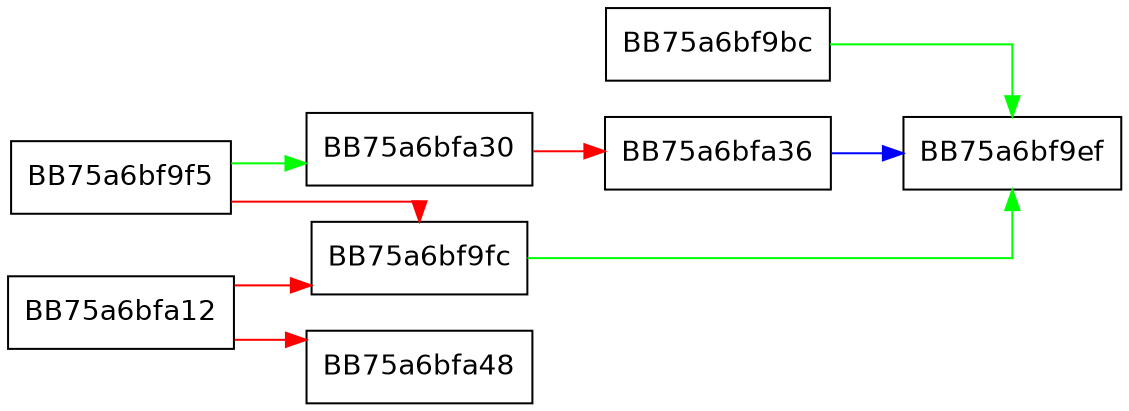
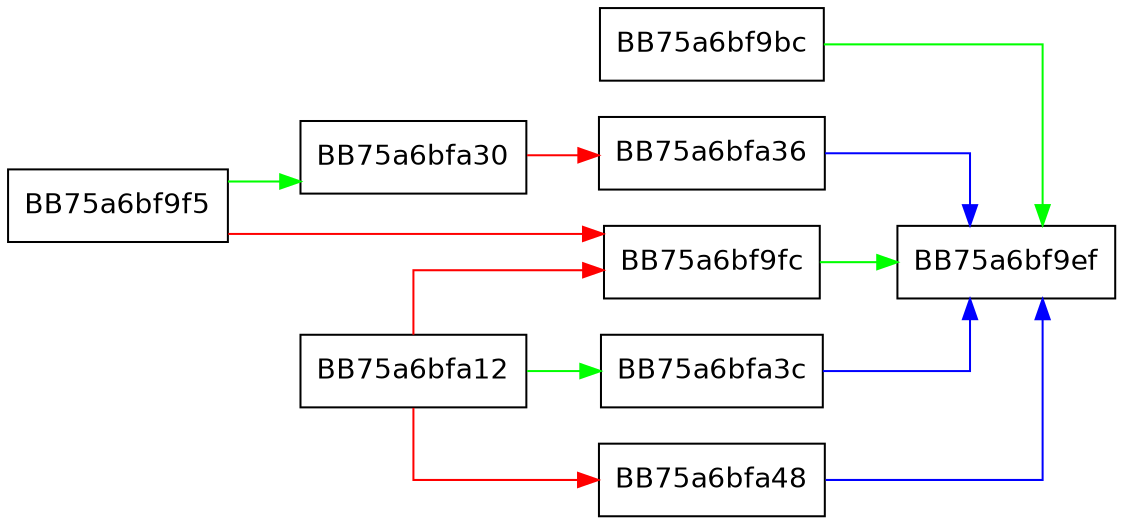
node "BB75a6bfa3c": added
edge "BB75a6bfa48" -> "BB75a6bf9ef": added
